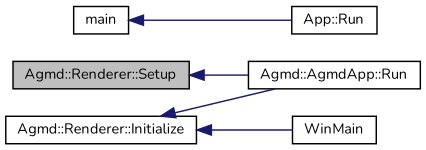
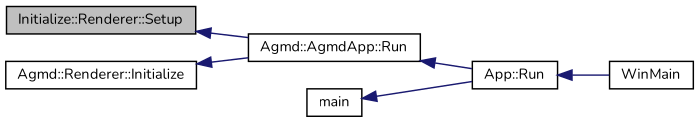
edge "App::Run" -> "Agmd::AgmdApp::Run": added
node "Agmd::Renderer::Setup": label "Agmd::Renderer::Setup" -> "Initialize::Renderer::Setup"
edge "WinMain" -> "Agmd::Renderer::Initialize": now "WinMain" -> "App::Run"
